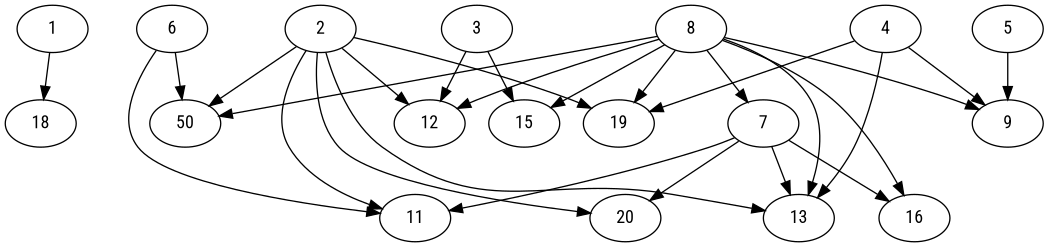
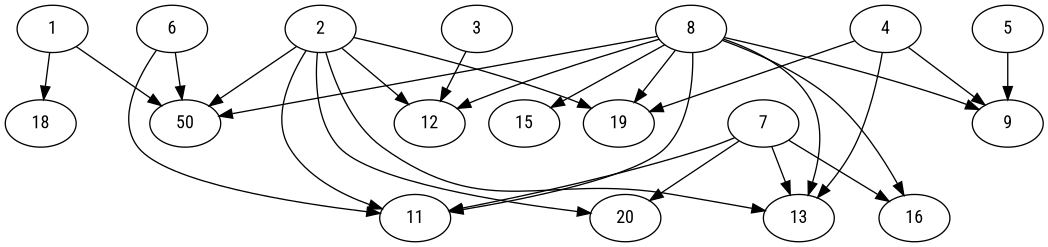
edge "3" -> "15": removed
edge "8" -> "7": now "8" -> "11"
edge "1" -> "50": added
